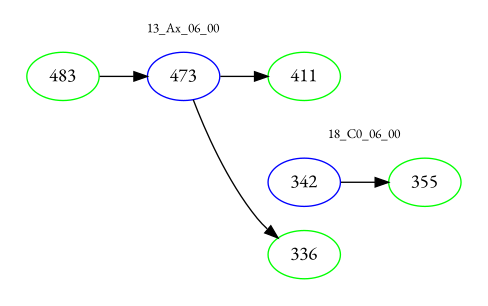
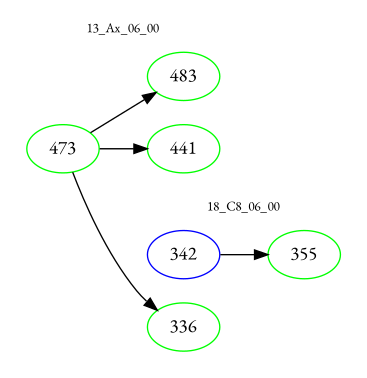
edge "483" -> "473": reversed
node "473": color blue -> green
node "411": label "411" -> "441"
cluster "18_C0_06_00": label "18_C0_06_00" -> "18_C8_06_00"
